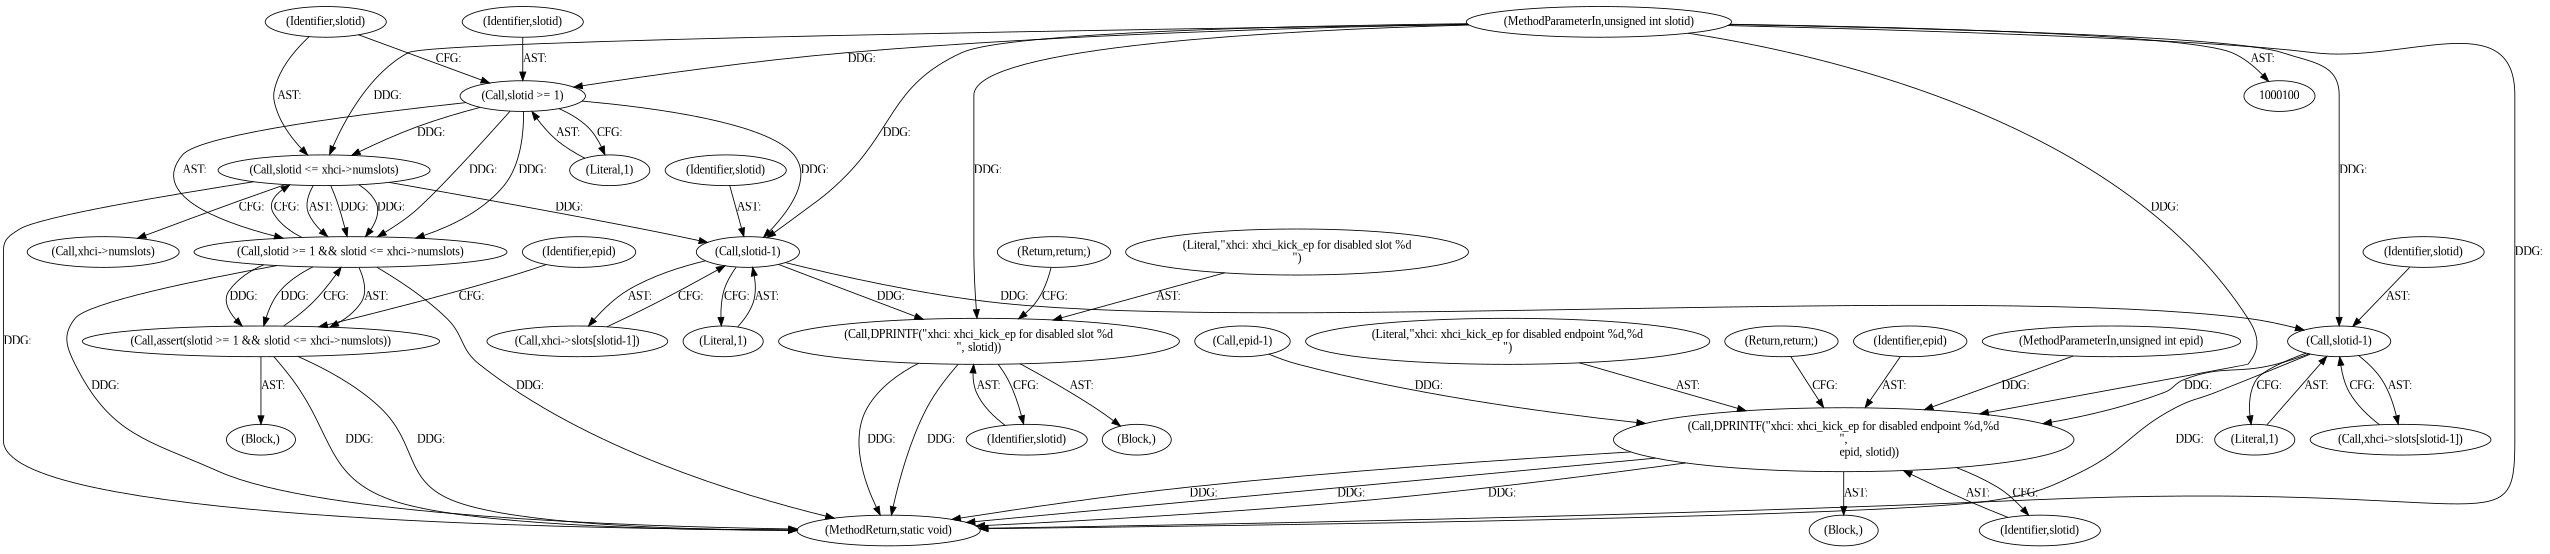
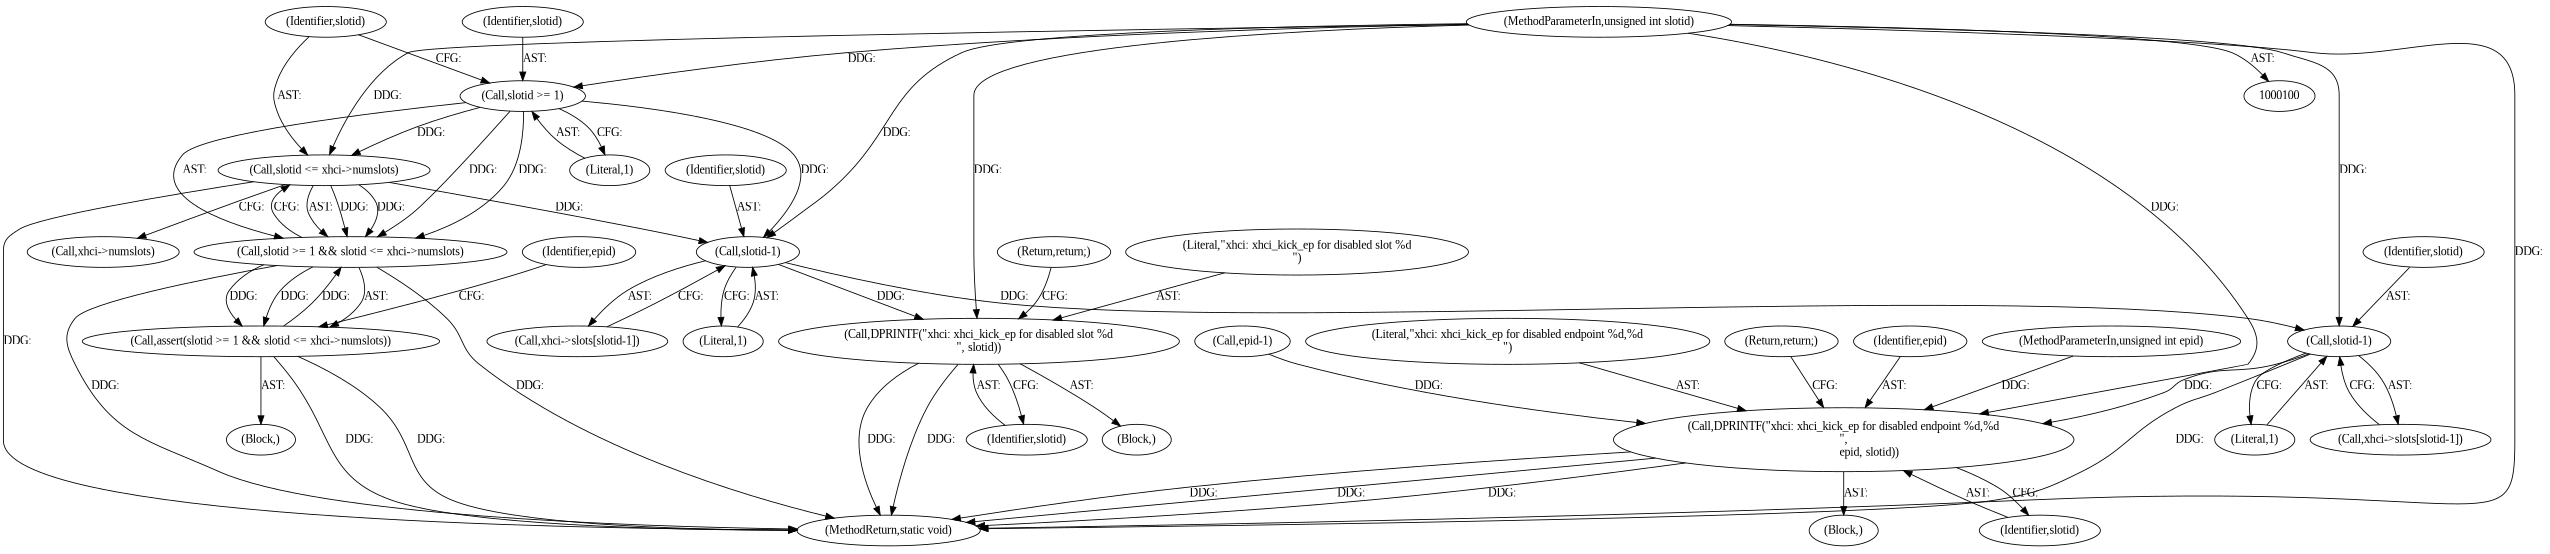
edge "(Call,assert(slotid >= 1 && slotid <= xhci->numslots))" -> "(Call,slotid >= 1 && slotid <= xhci->numslots)": label "CFG: " -> "DDG: "
